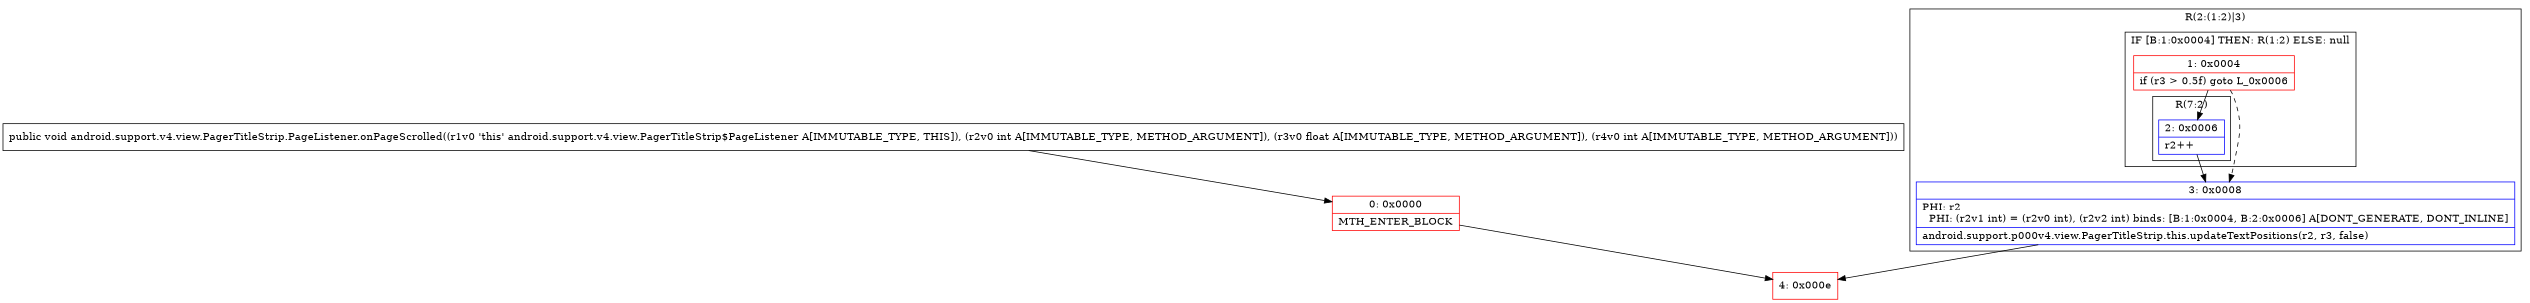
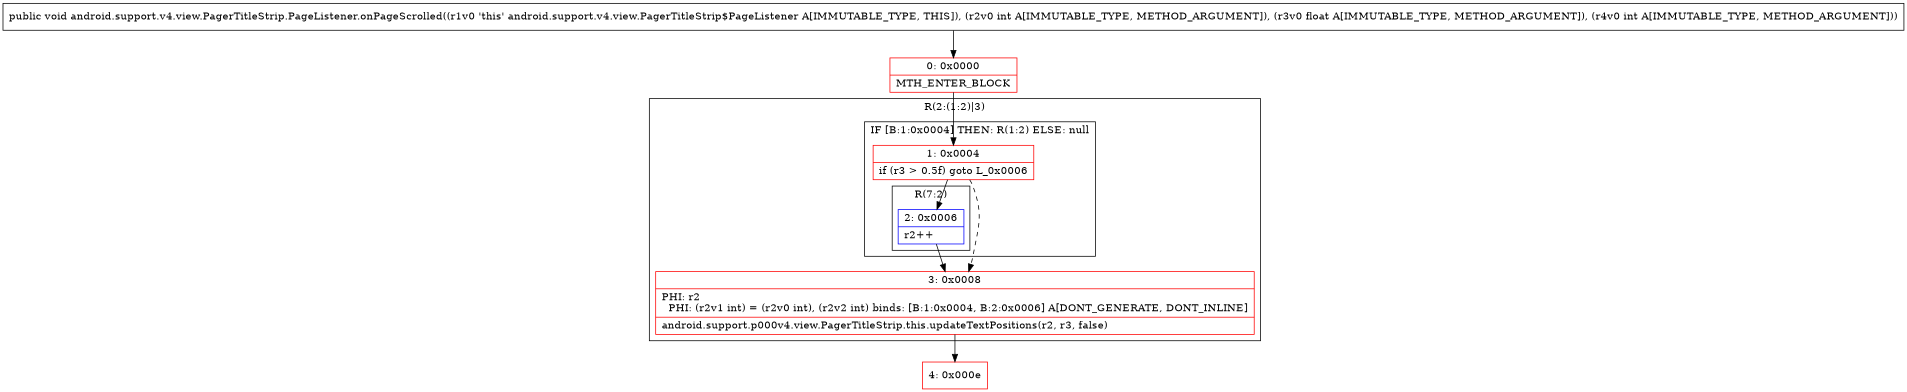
node "3: 0x0008": color blue -> red
edge "0: 0x0000" -> "4: 0x000e": now "0: 0x0000" -> "1: 0x0004"
